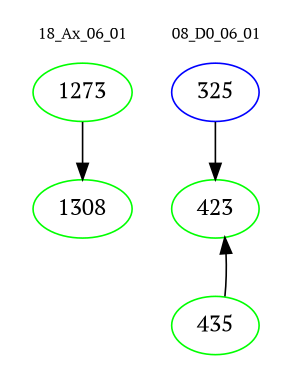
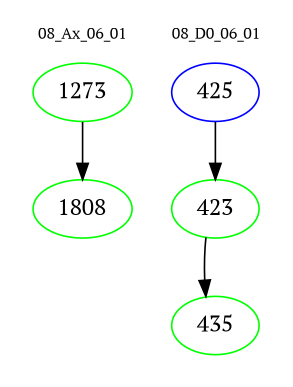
cluster "18_Ax_06_01": label "18_Ax_06_01" -> "08_Ax_06_01"
node "325": label "325" -> "425"
node "1308": label "1308" -> "1808"
edge "435" -> "423": reversed
